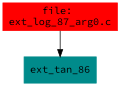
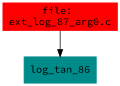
node "ext_tan_86": label "ext_tan_86" -> "log_tan_86"
